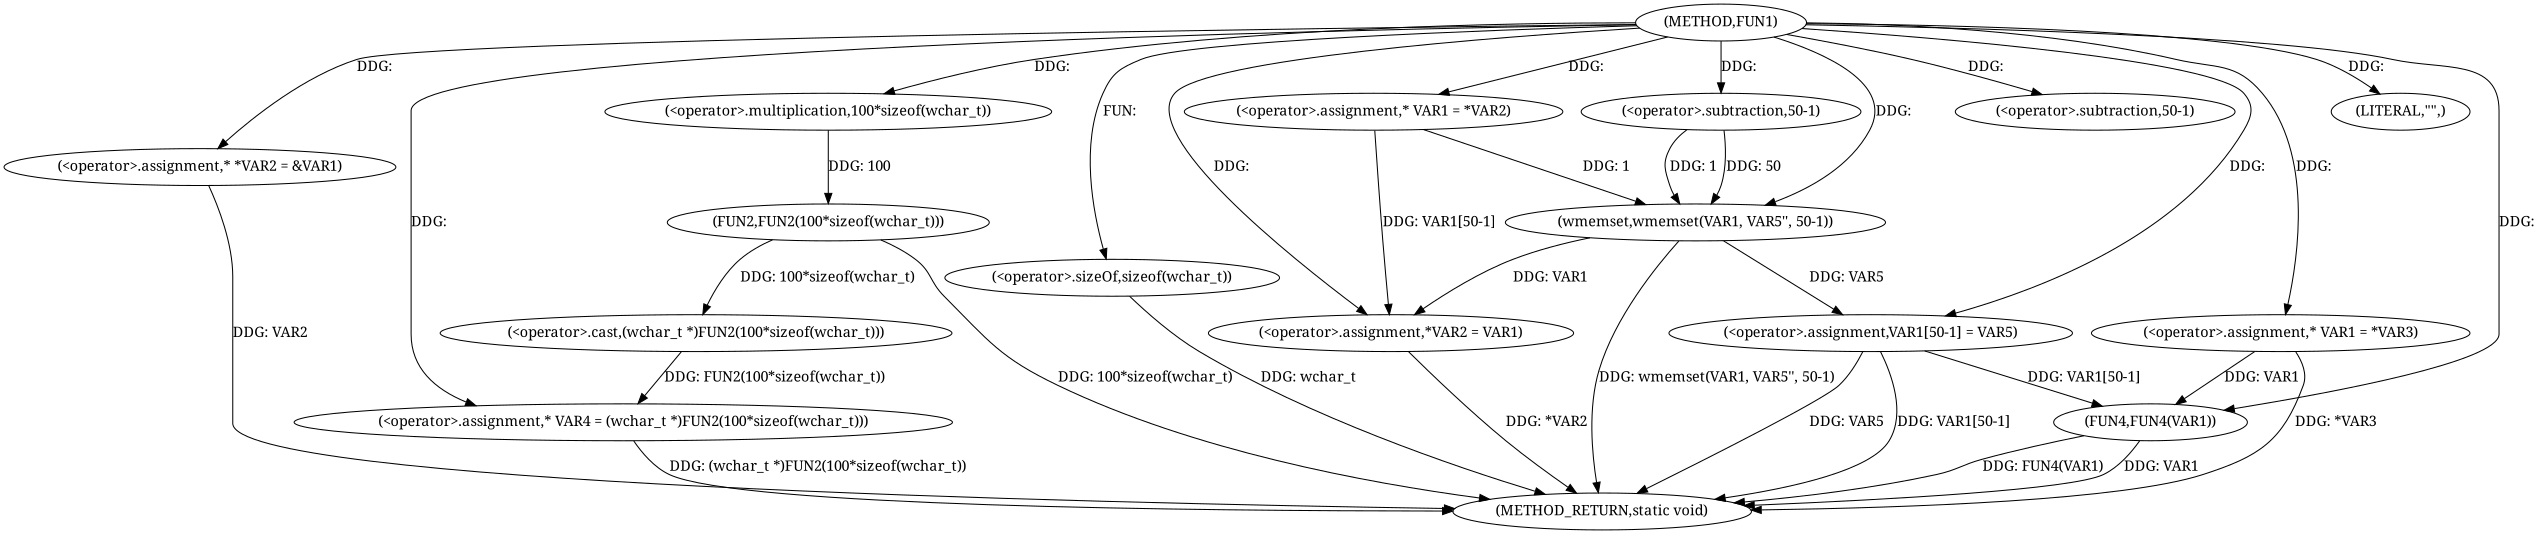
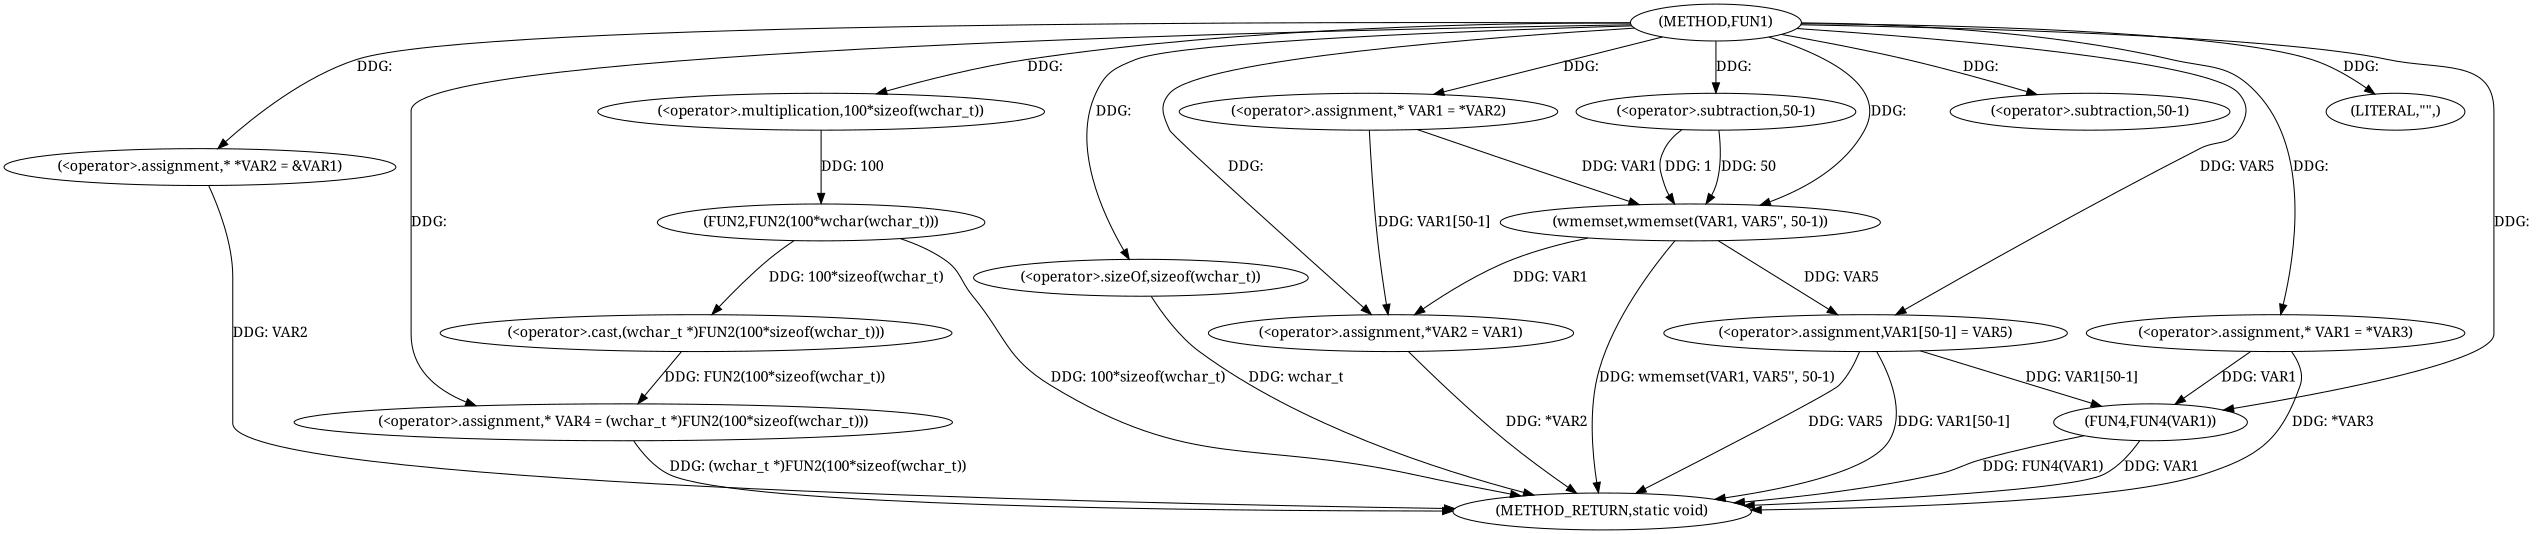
edge "(METHOD,FUN1)" -> "(<operator>.sizeOf,sizeof(wchar_t))": label "FUN: " -> "DDG: "
edge "(<operator>.assignment,* VAR1 = *VAR2)" -> "(wmemset,wmemset(VAR1, VAR5'', 50-1))": label "DDG: 1" -> "DDG: VAR1"
edge "(METHOD,FUN1)" -> "(<operator>.assignment,VAR1[50-1] = VAR5)": label "DDG: " -> "DDG: VAR5"
node "(FUN2,FUN2(100*sizeof(wchar_t)))": label "(FUN2,FUN2(100*sizeof(wchar_t)))" -> "(FUN2,FUN2(100*wchar(wchar_t)))"
